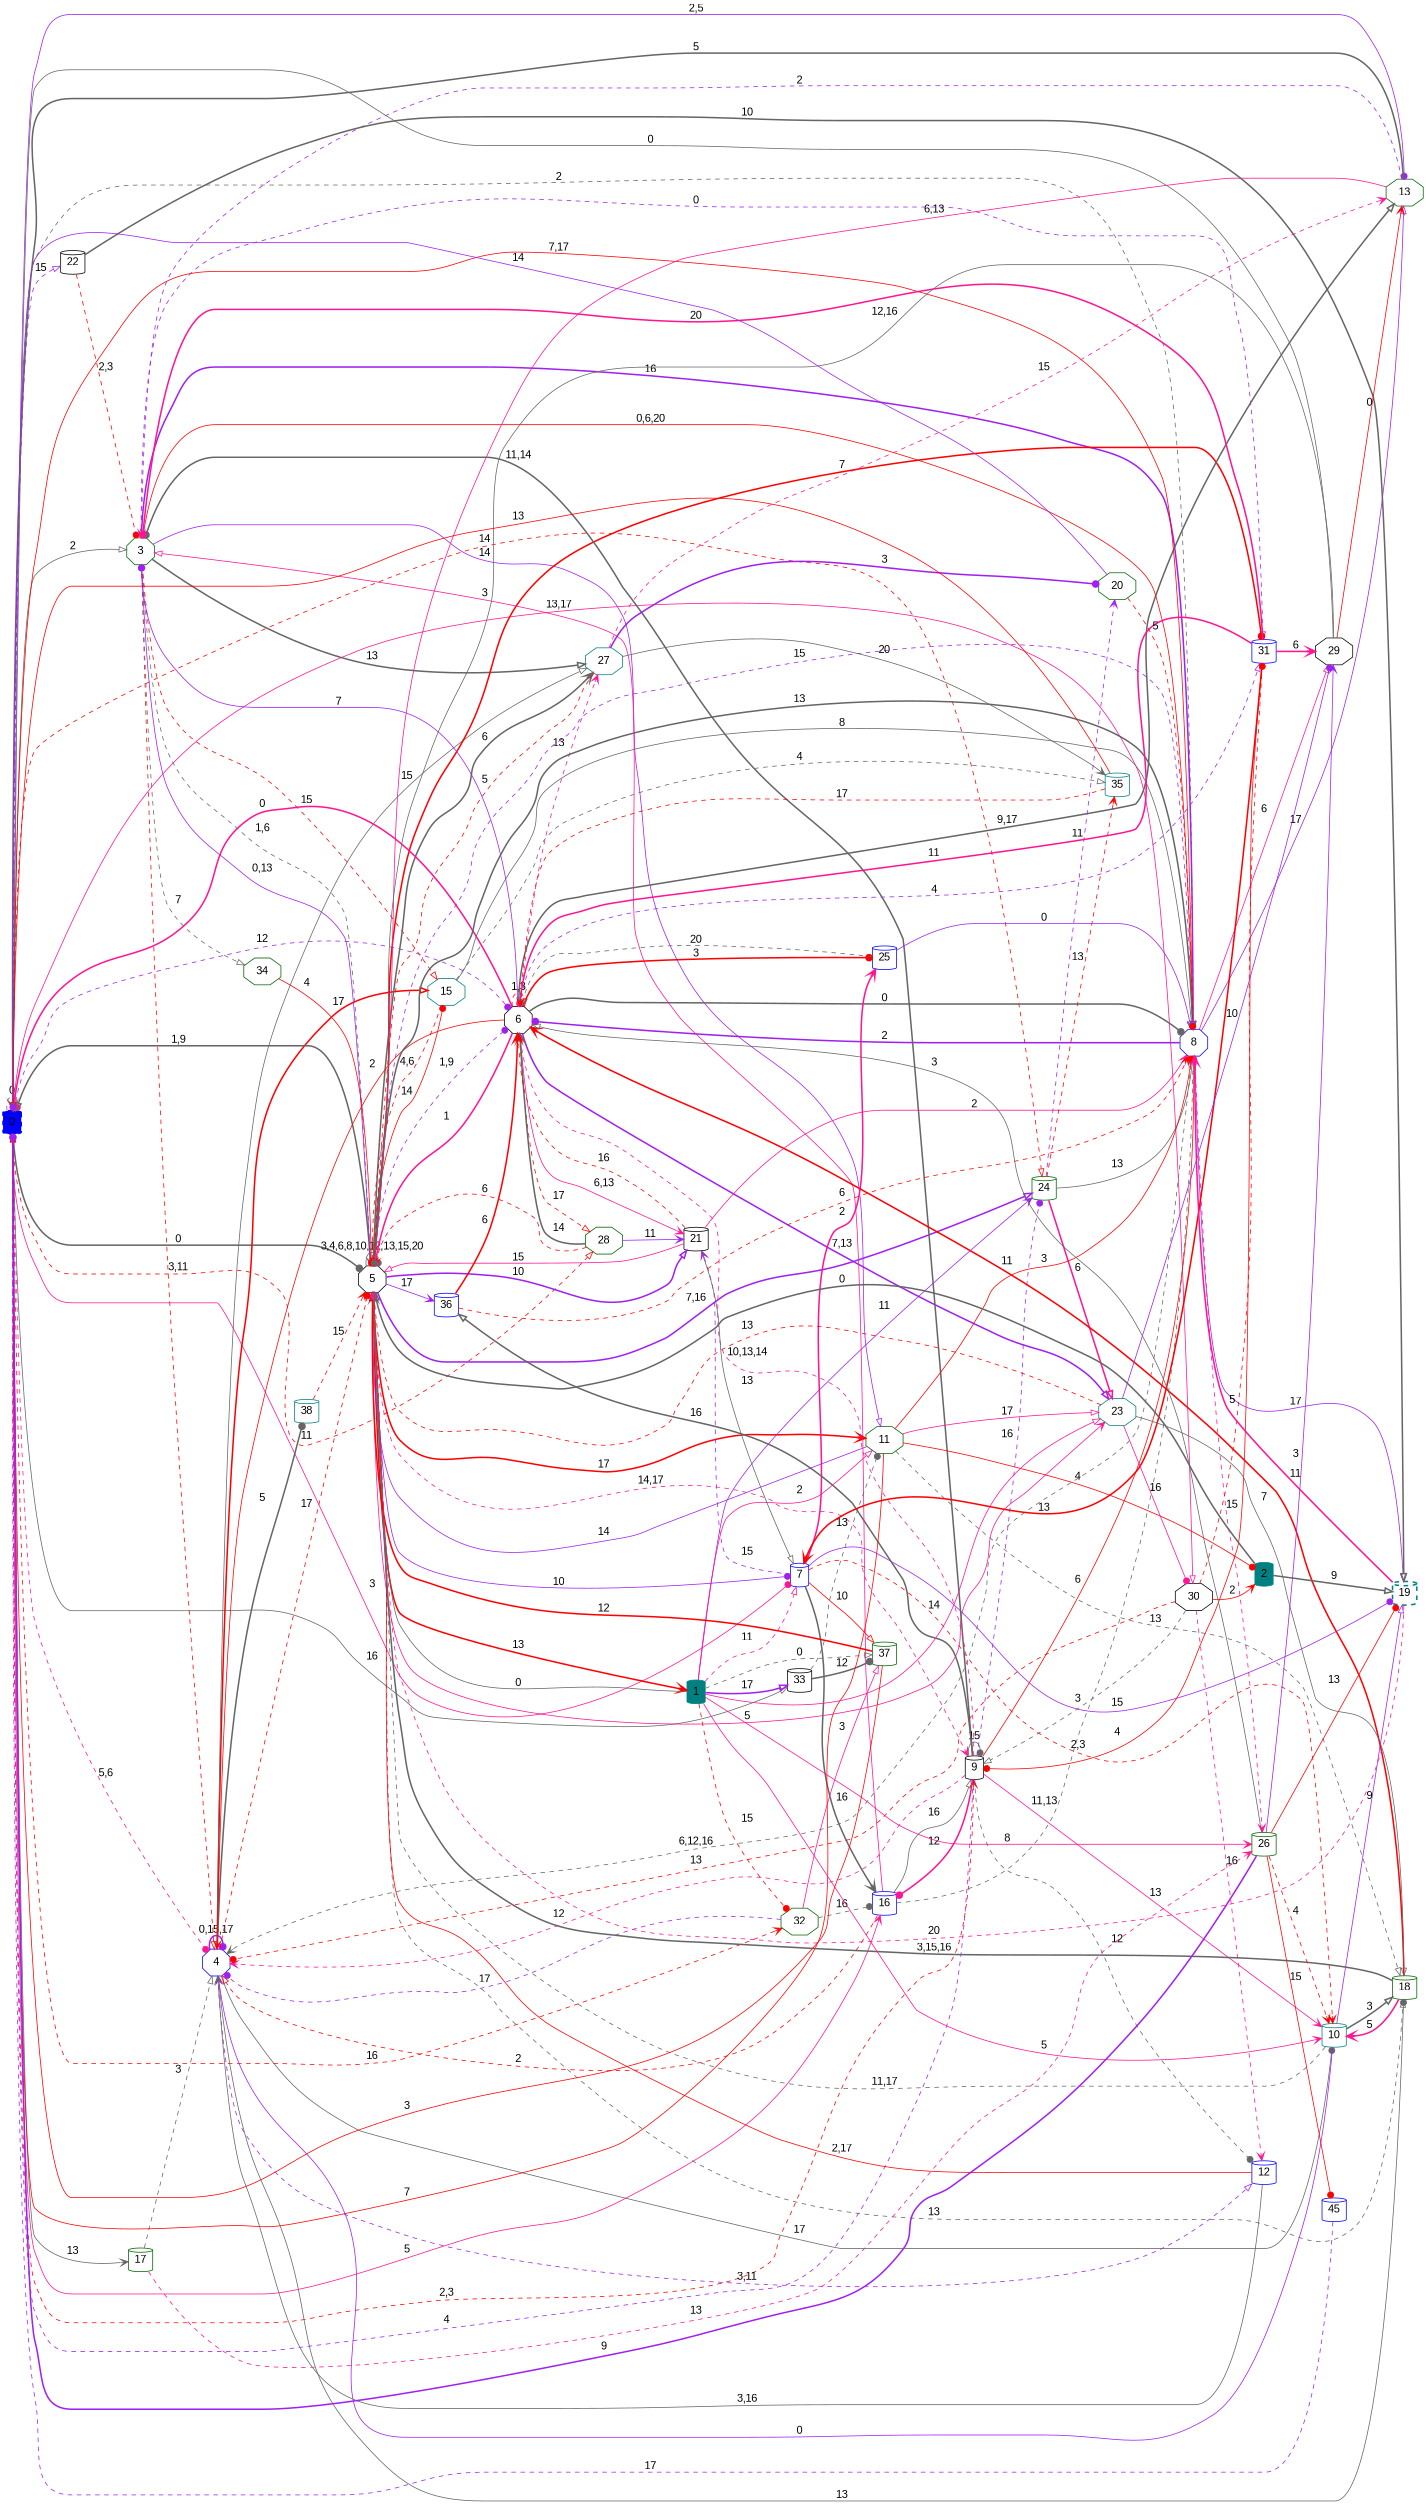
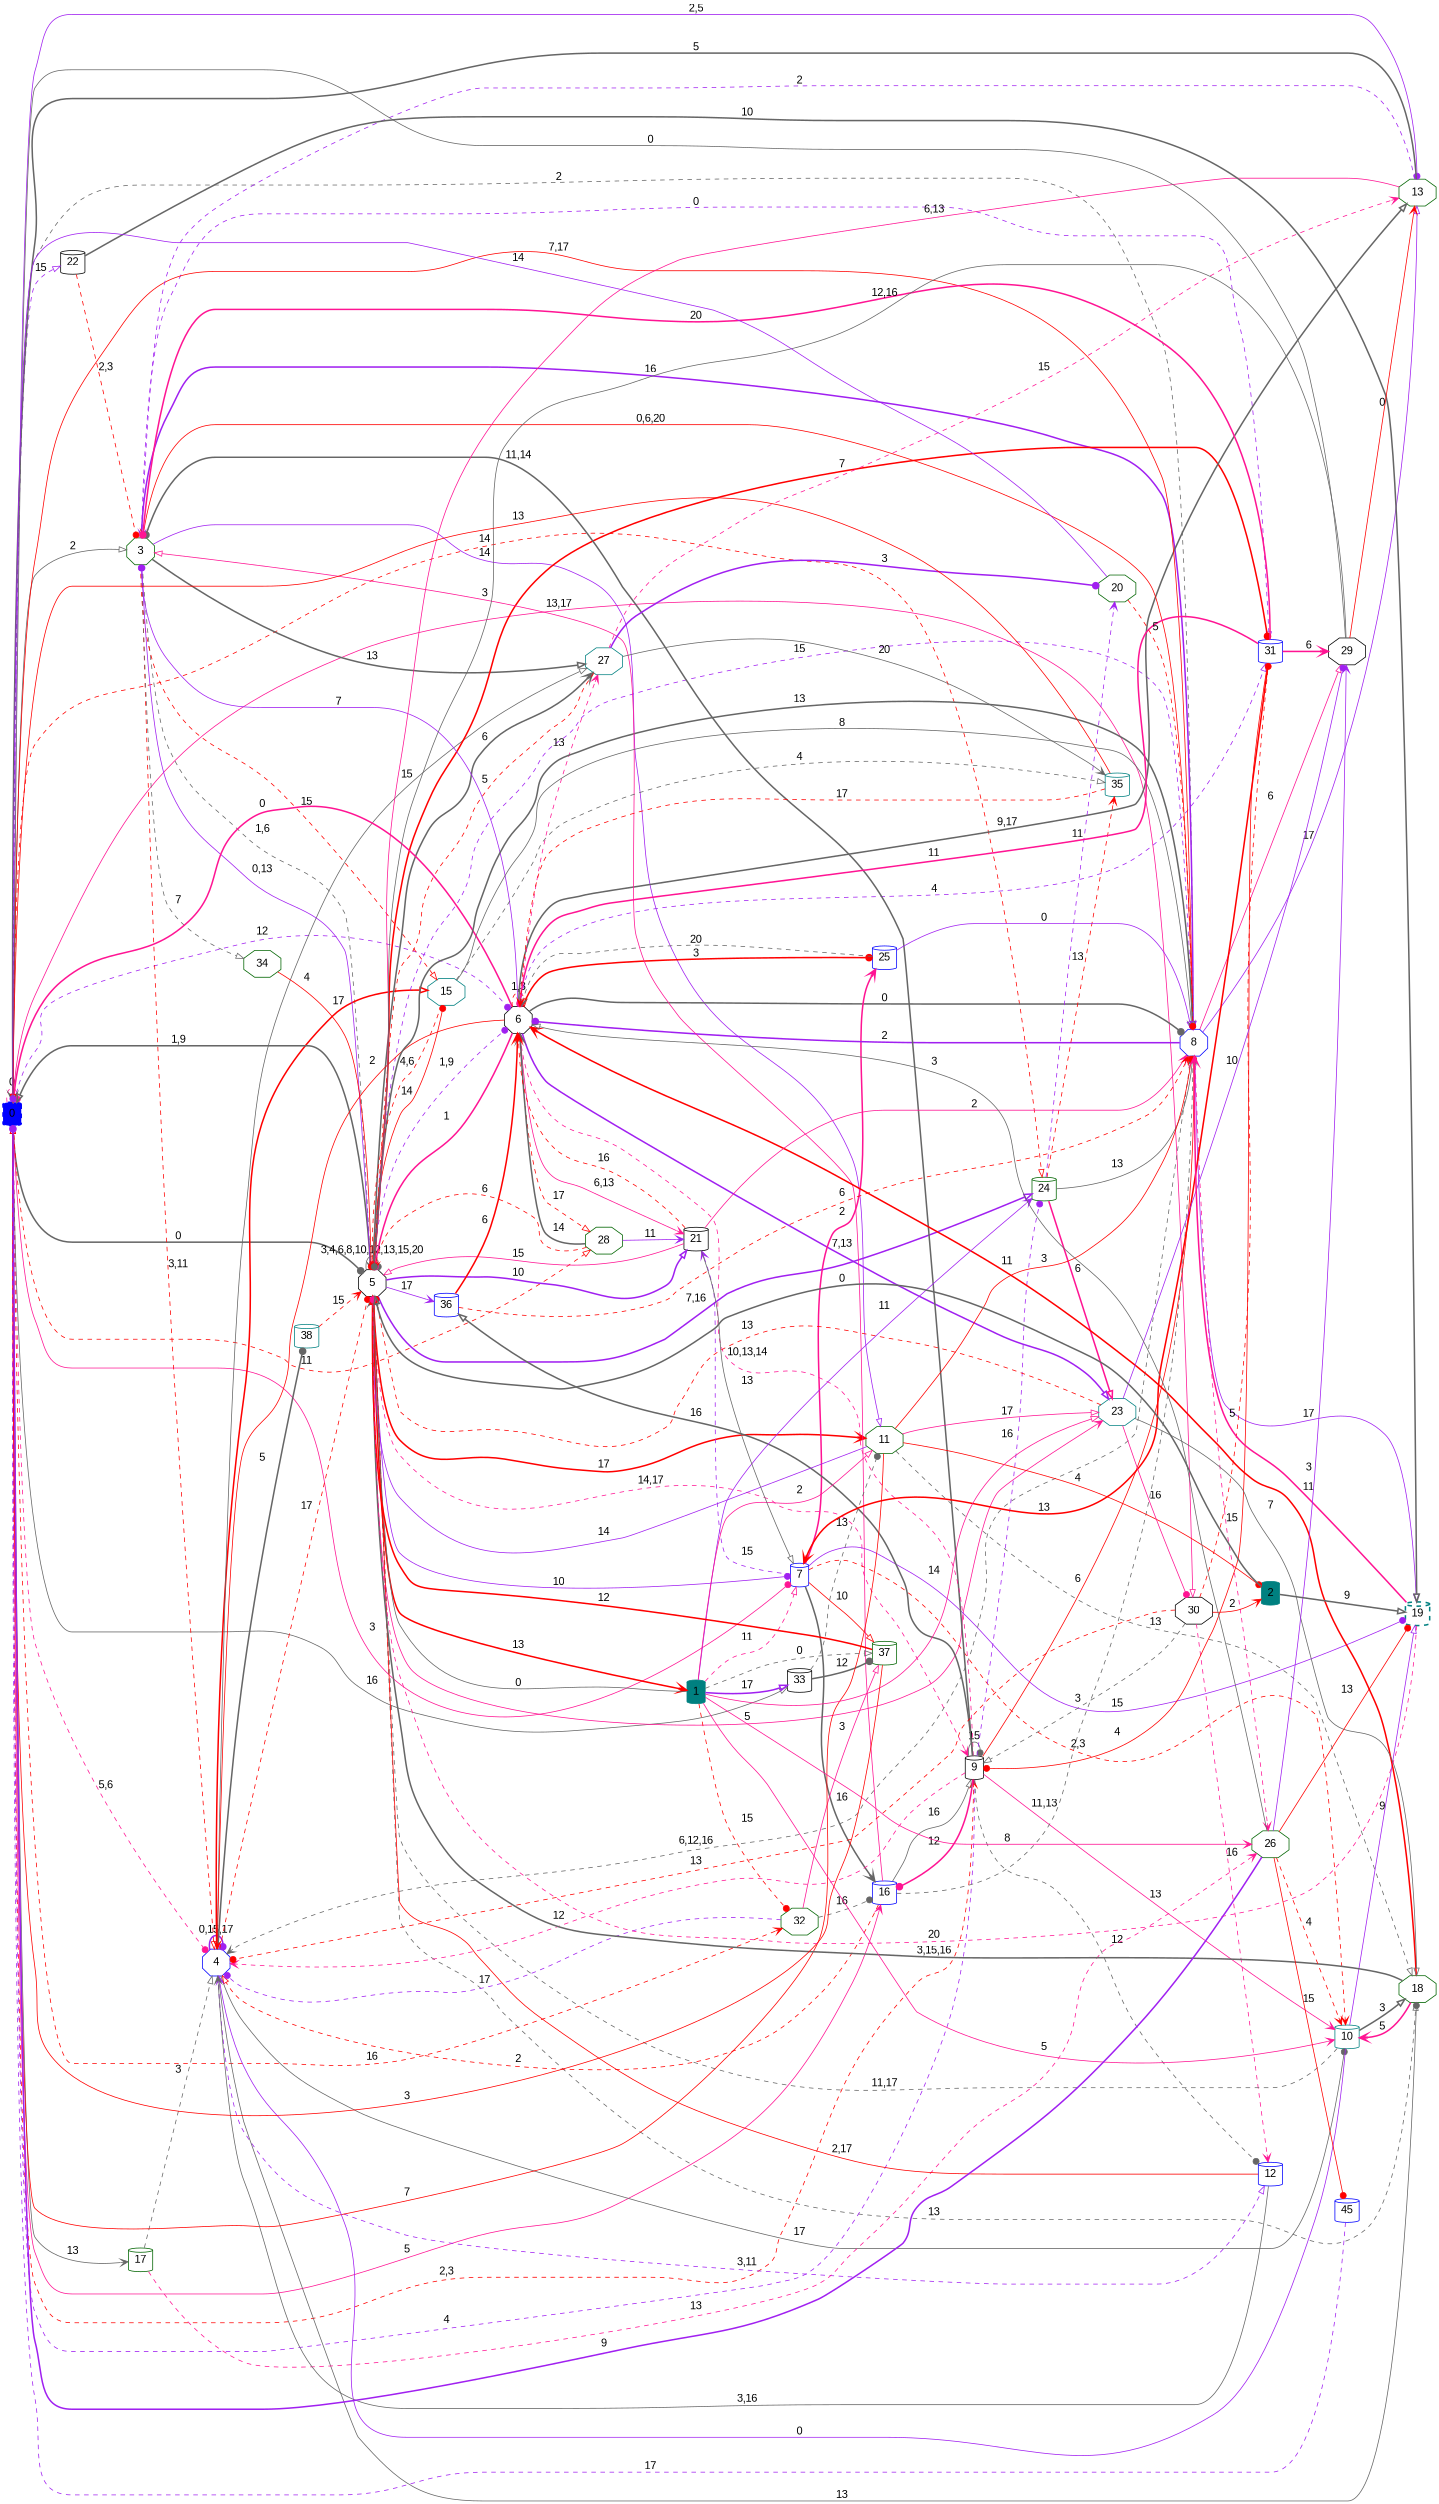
node "26": shape cylinder -> octagon
node "18": shape cylinder -> octagon
